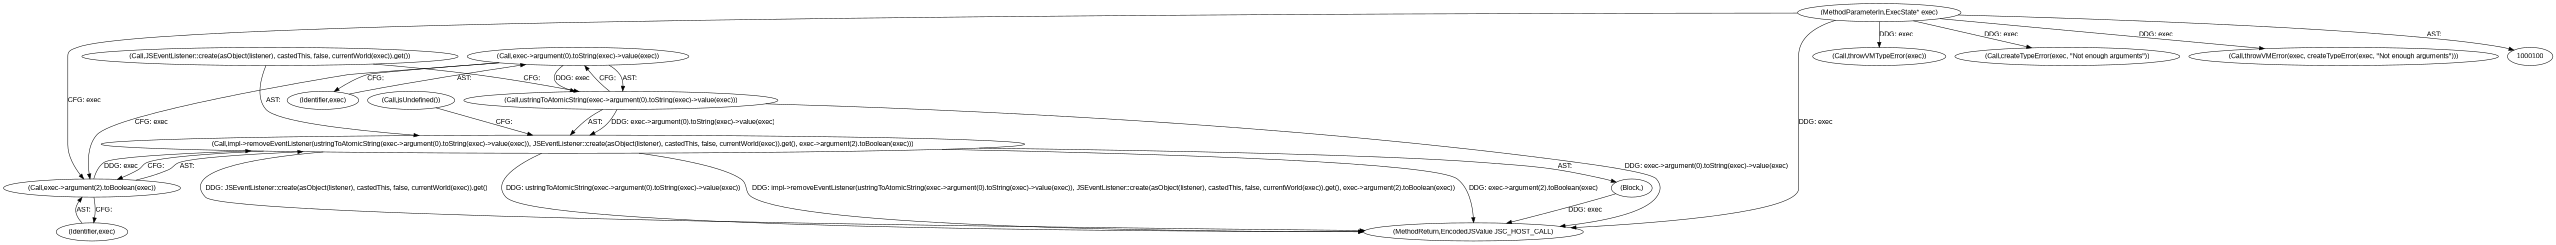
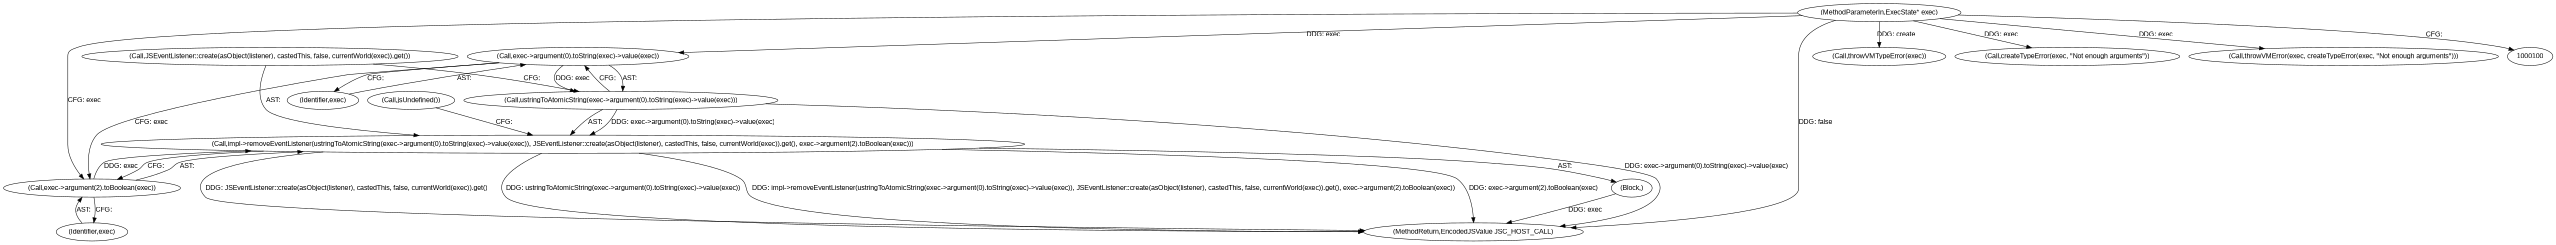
edge "(MethodParameterIn,ExecState* exec)" -> "(Call,exec->argument(0).toString(exec)->value(exec))": added, label "DDG: exec"
edge "(MethodParameterIn,ExecState* exec)" -> "(Call,throwVMTypeError(exec))": label "DDG: exec" -> "DDG: create"
edge "(MethodParameterIn,ExecState* exec)" -> "1000100": label "AST: " -> "CFG: "
edge "(MethodParameterIn,ExecState* exec)" -> "(MethodReturn,EncodedJSValue JSC_HOST_CALL)": label "DDG: exec" -> "DDG: false"
